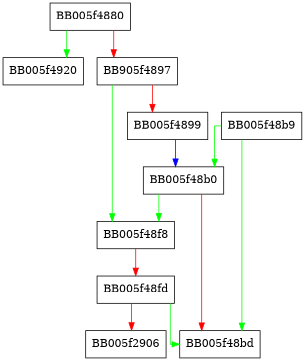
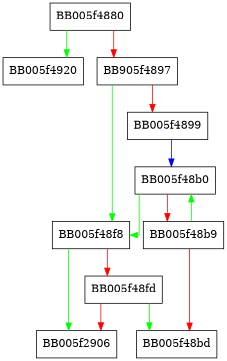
edge "BB005f48b9" -> "BB005f48bd": color green -> red
edge "BB005f48b0" -> "BB005f48bd": now "BB005f48b0" -> "BB005f48b9"
edge "BB005f48f8" -> "BB005f2906": added
